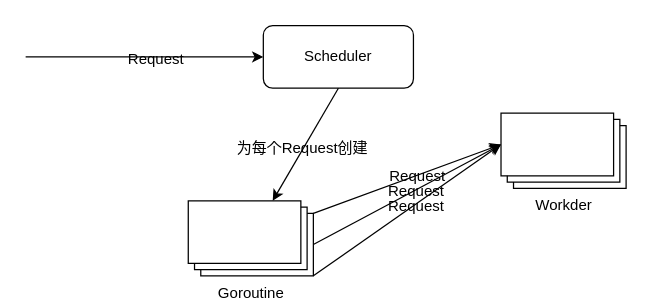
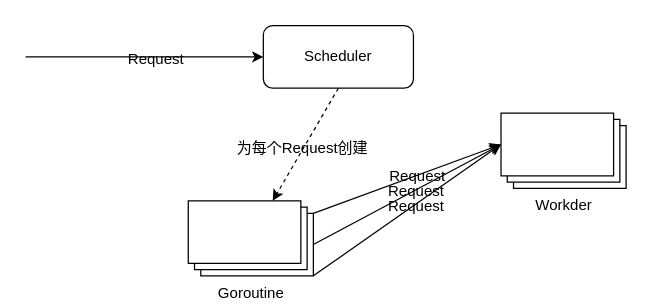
edge "Scheduler" -> "Goroutine": style solid -> dashed
